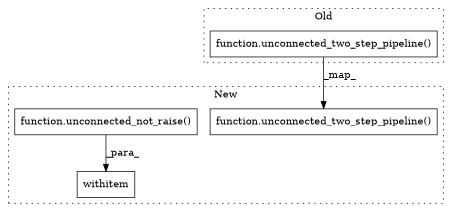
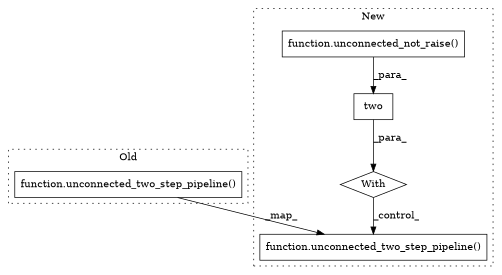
node "withitem": label "withitem" -> "two"
node "With": added
